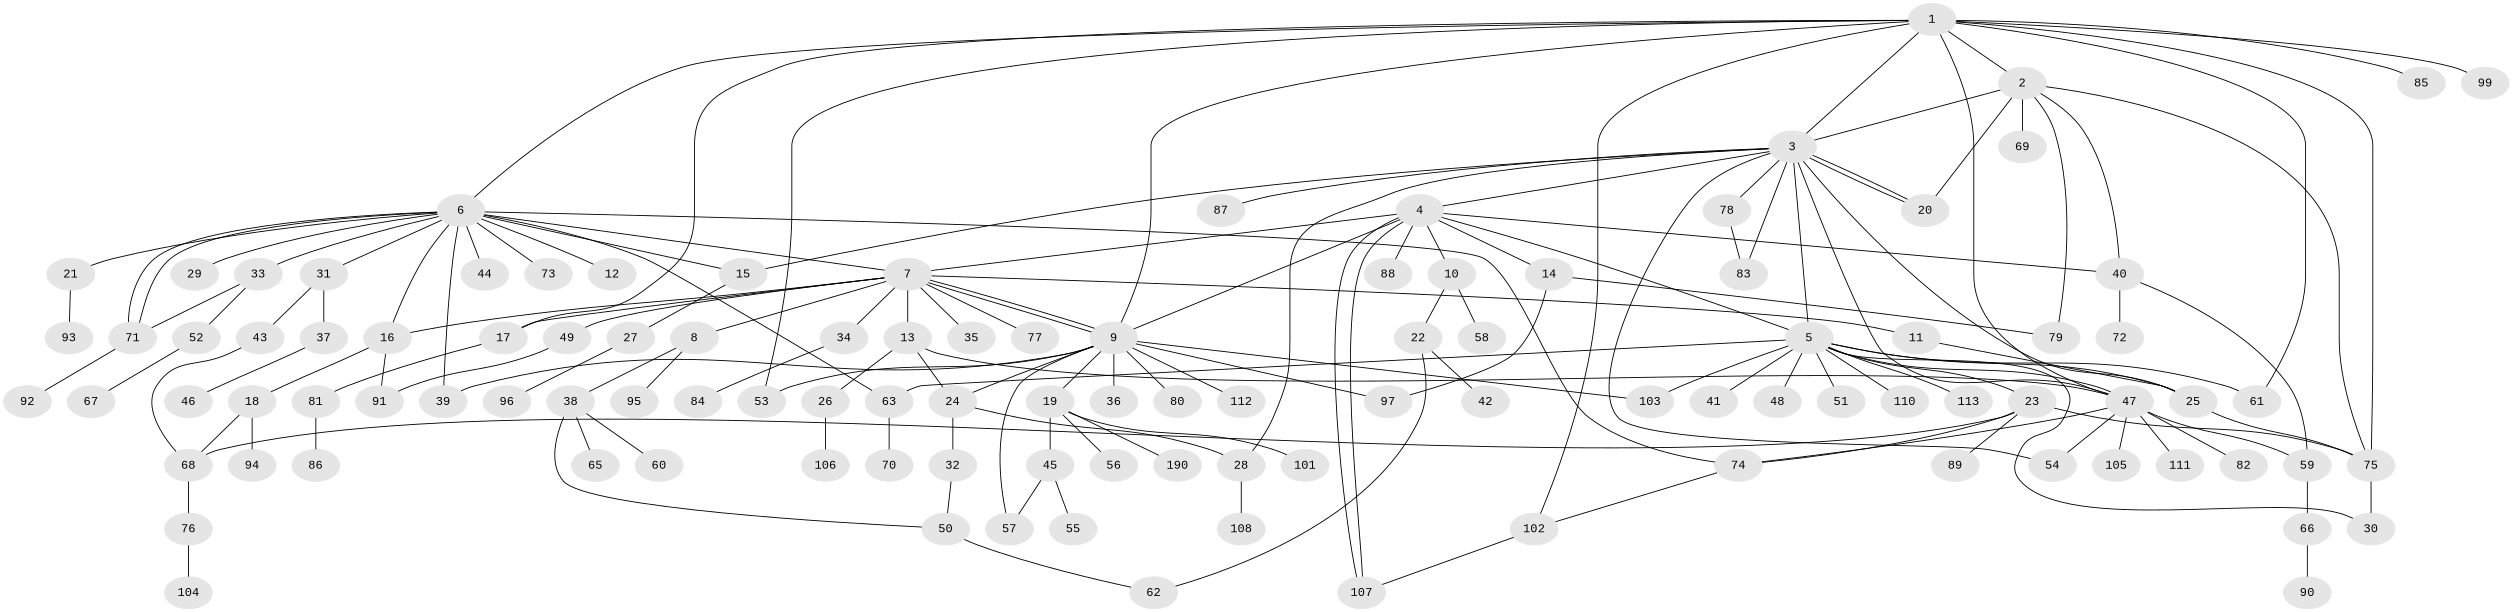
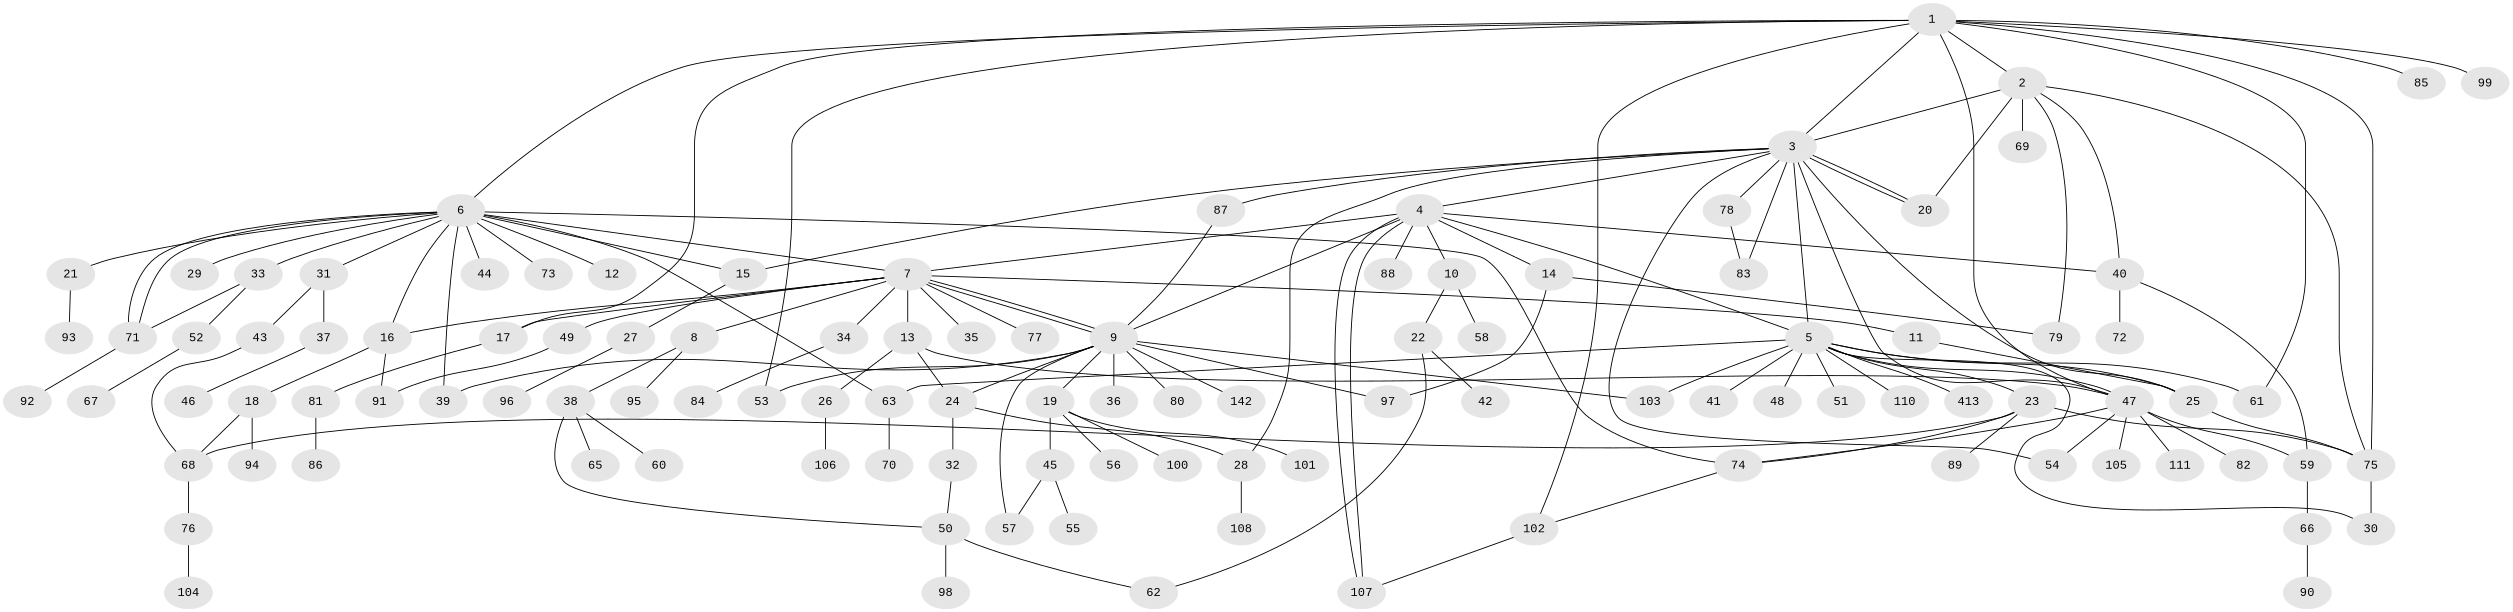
edge "1" -- "9": now "87" -- "9"
node "112": label "112" -> "142"
node "113": label "113" -> "413"
node "190": label "190" -> "100"
node "98": added
